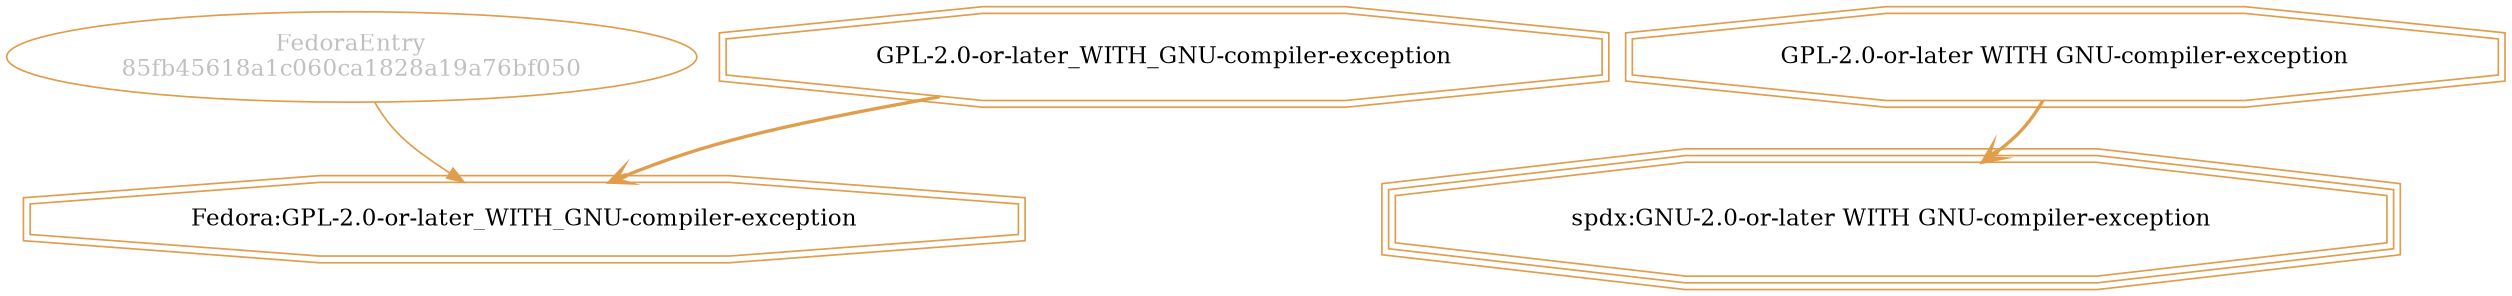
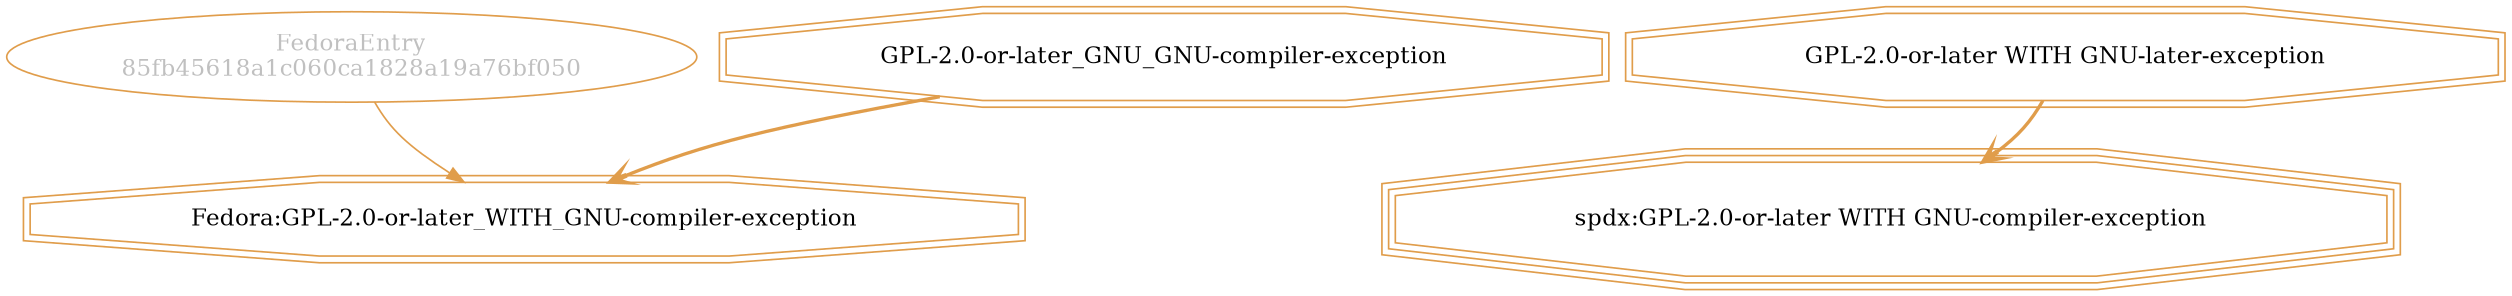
node "GPL-2.0-or-later_WITH_GNU-compiler-exception": label "GPL-2.0-or-later_WITH_GNU-compiler-exception" -> "GPL-2.0-or-later_GNU_GNU-compiler-exception"
node "GPL-2.0-or-later WITH GNU-compiler-exception": label "GPL-2.0-or-later WITH GNU-compiler-exception" -> "GPL-2.0-or-later WITH GNU-later-exception"
node "spdx:GNU-2.0-or-later WITH GNU-compiler-exception": label "spdx:GNU-2.0-or-later WITH GNU-compiler-exception" -> "spdx:GPL-2.0-or-later WITH GNU-compiler-exception"
